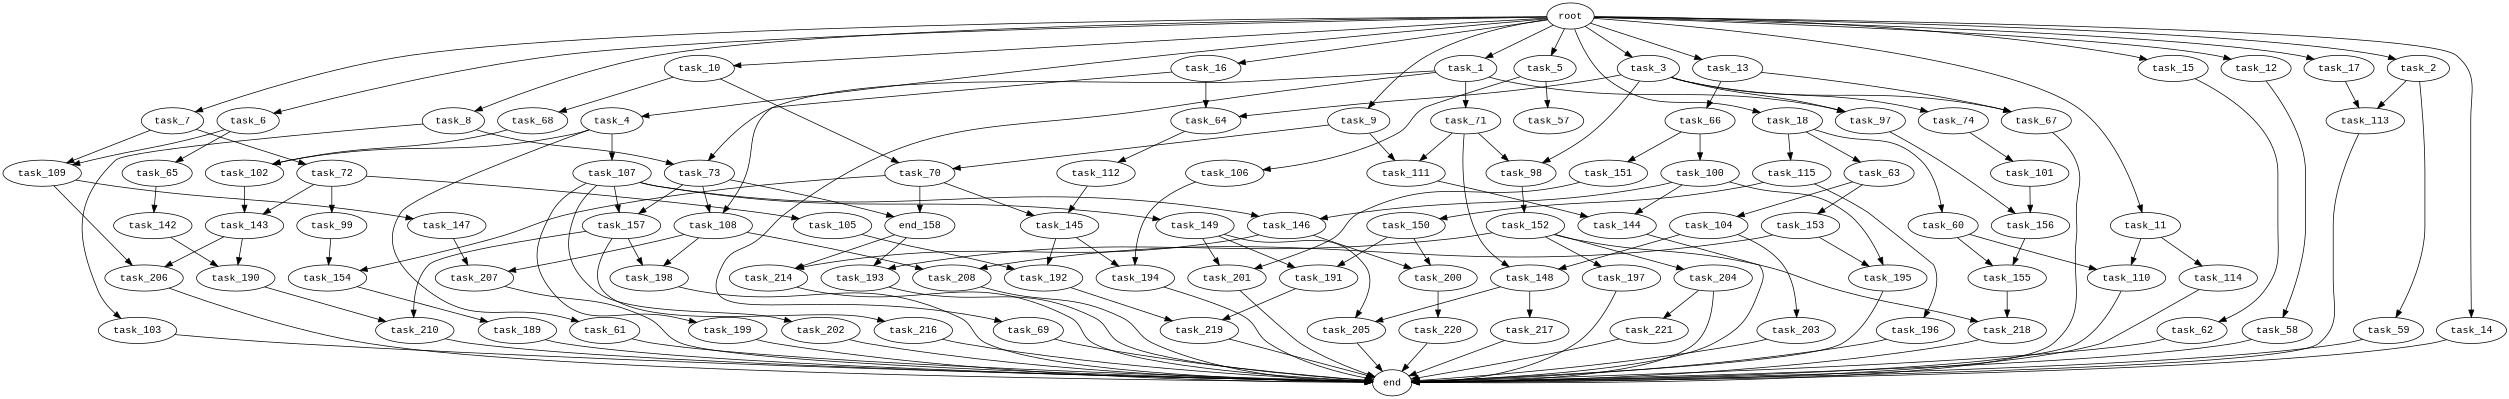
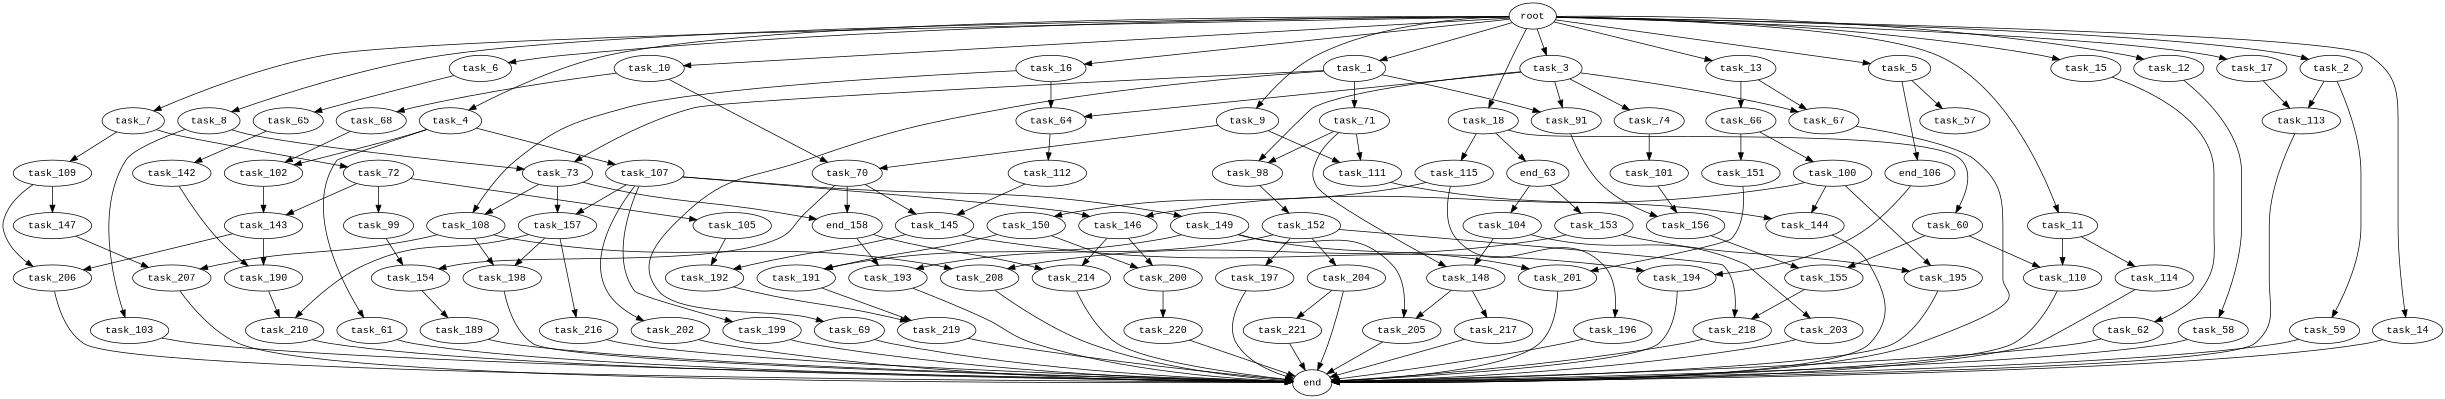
node "task_97": label "task_97" -> "task_91"
edge "task_6" -> "task_109": removed
node "task_106": label "task_106" -> "end_106"
node "task_63": label "task_63" -> "end_63"
